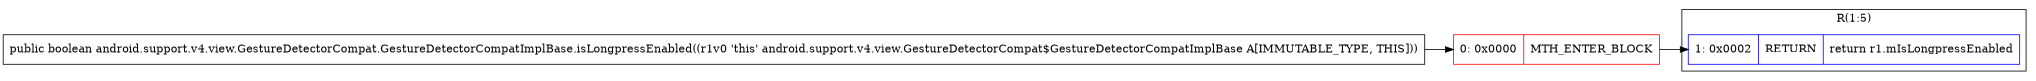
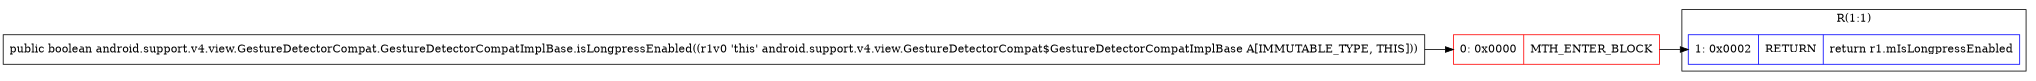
cluster "R(1:5)": label "R(1:5)" -> "R(1:1)"
